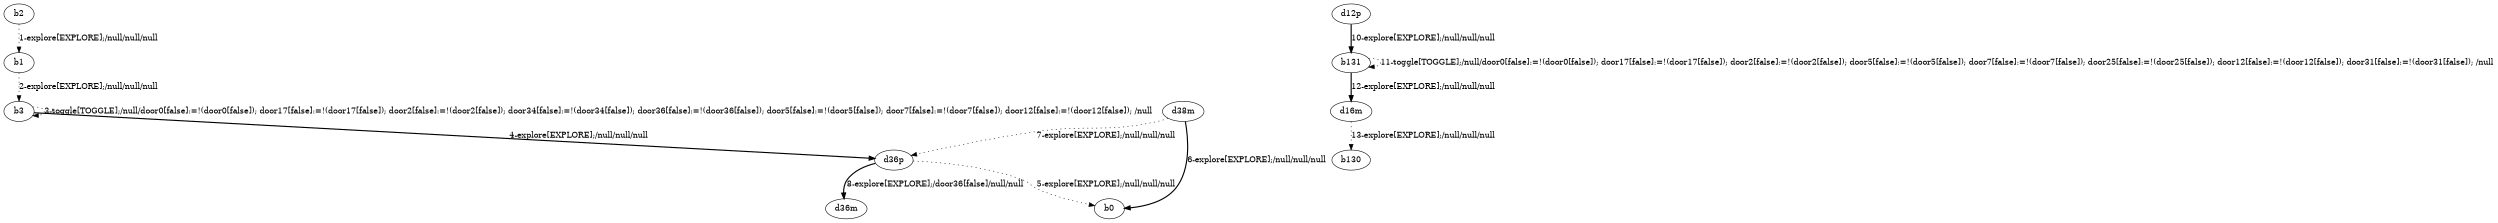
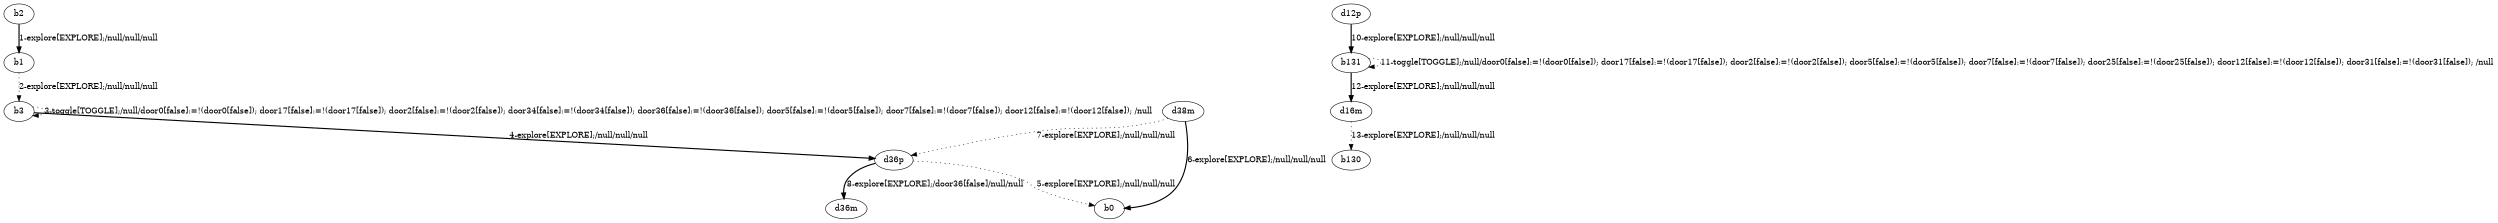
edge "b2" -> "b1": style dotted -> bold
